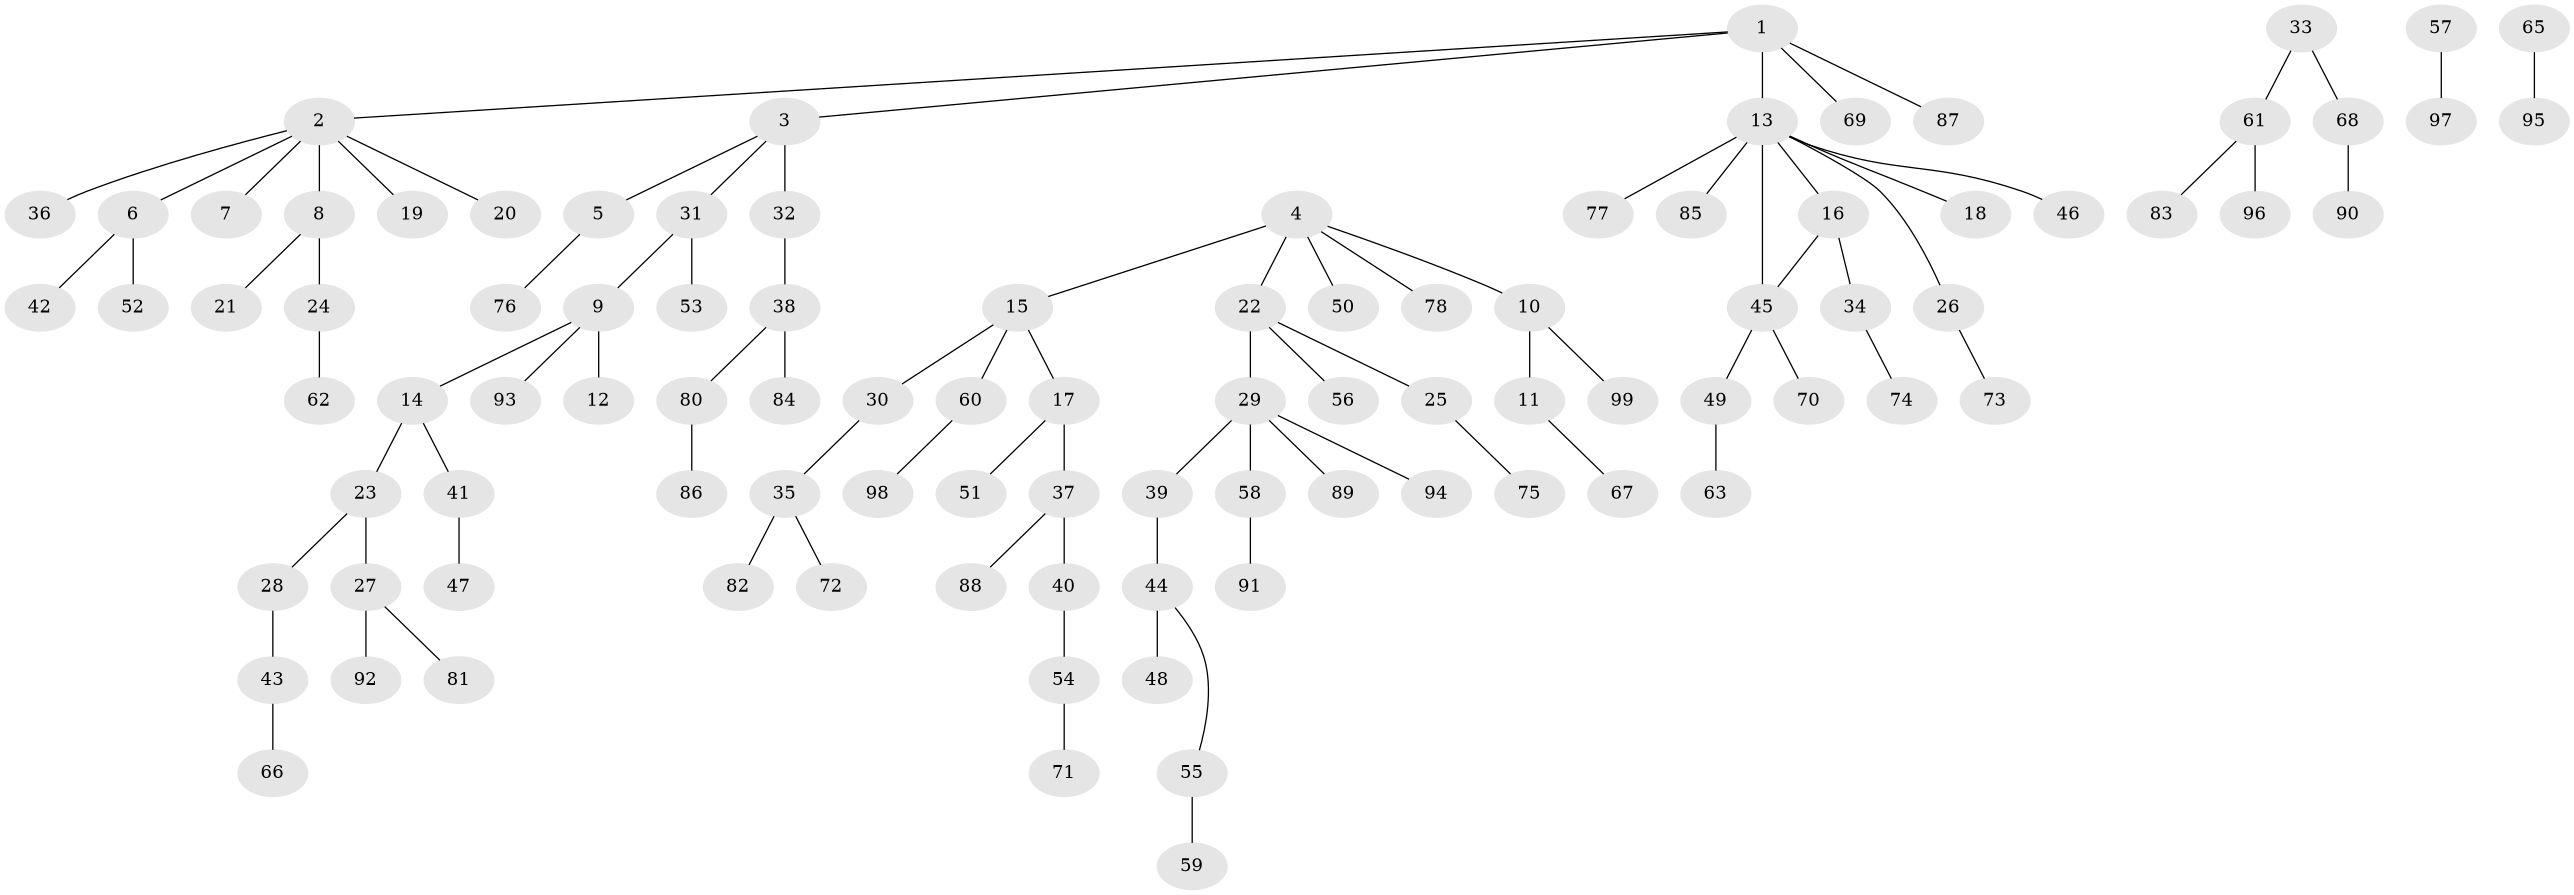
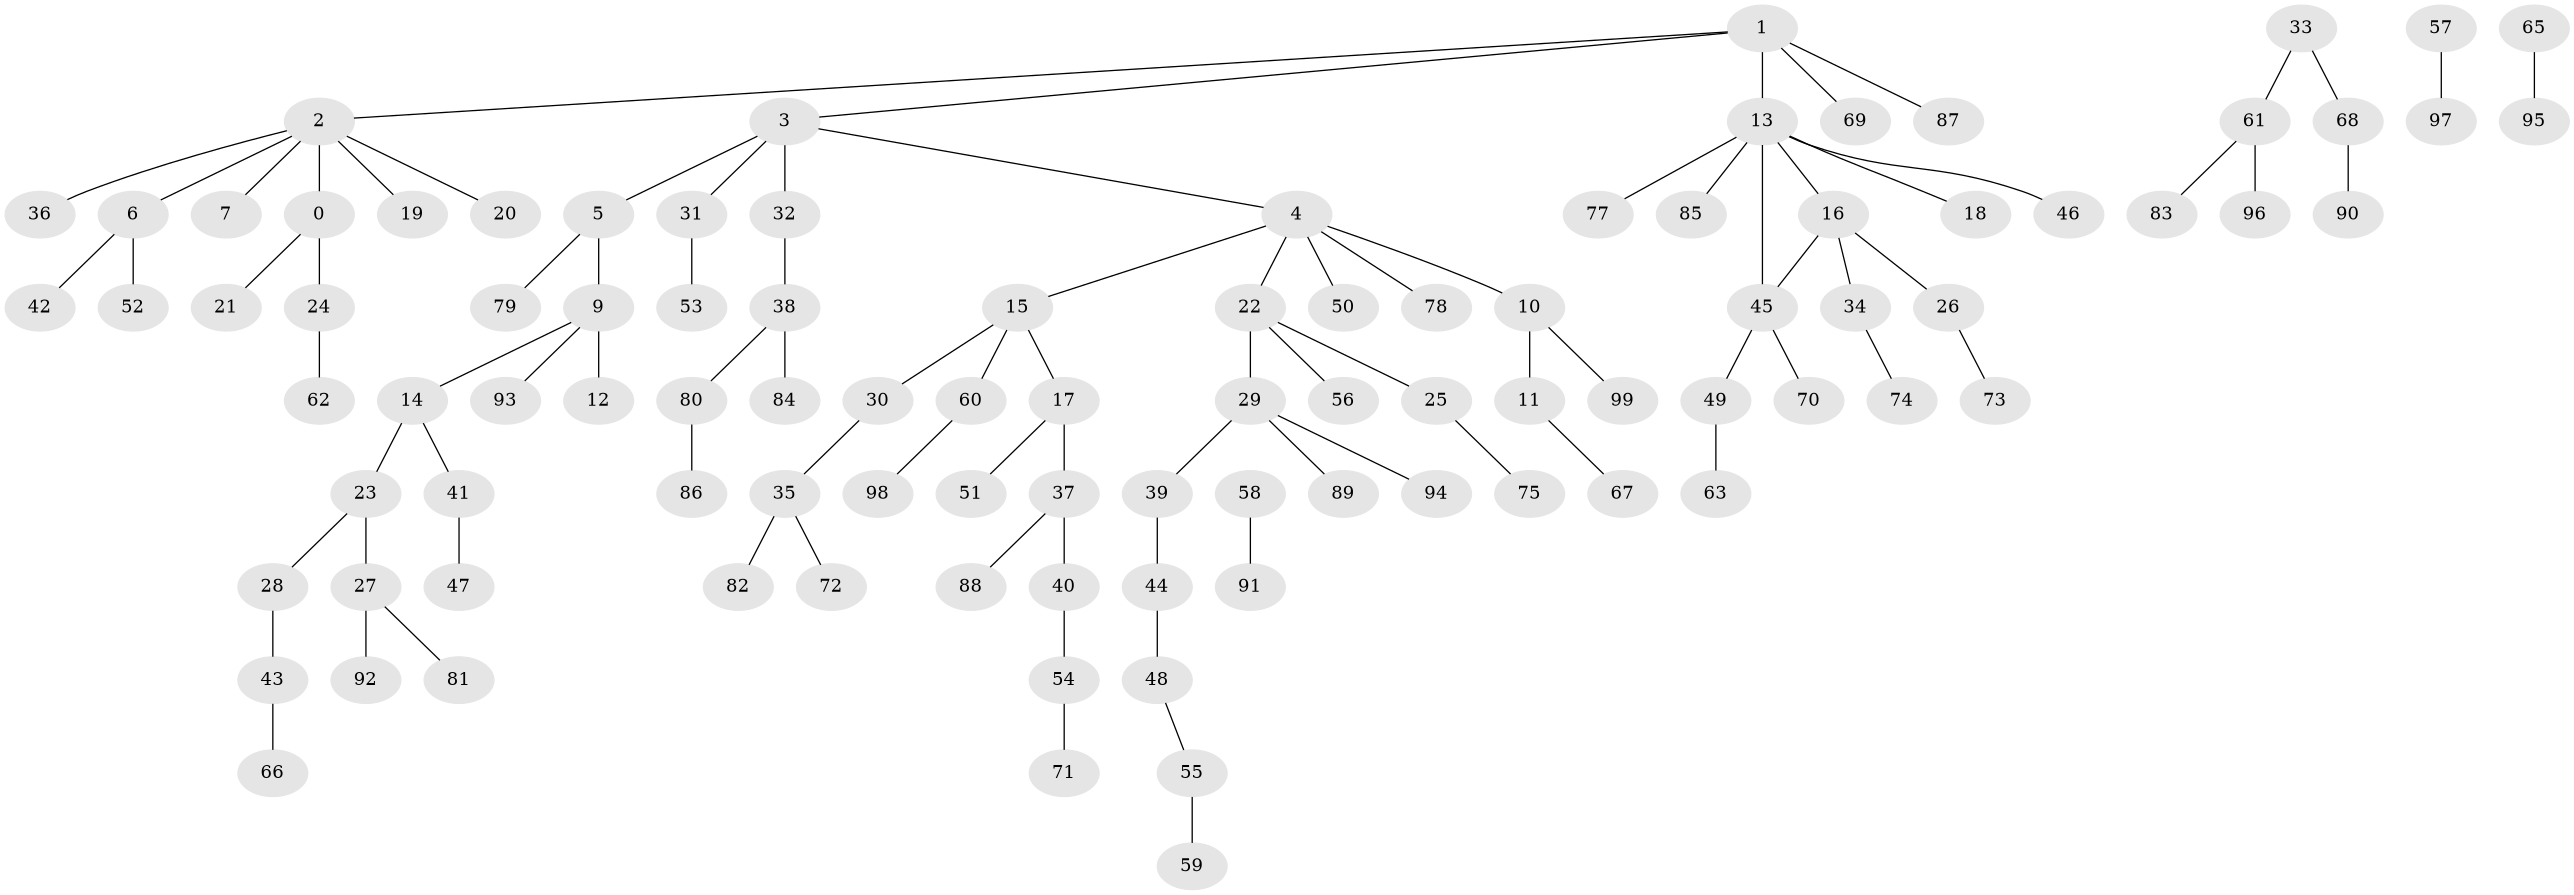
edge "3" -- "4": added
edge "13" -- "26": now "16" -- "26"
node "8": label "8" -> "0"
edge "31" -- "9": now "5" -- "9"
node "76": label "76" -> "79"
edge "29" -- "58": removed
edge "44" -- "55": now "48" -- "55"
